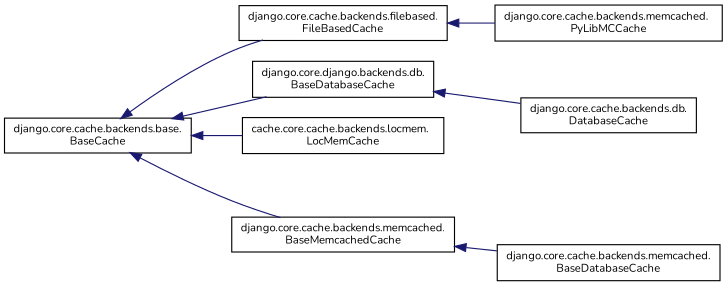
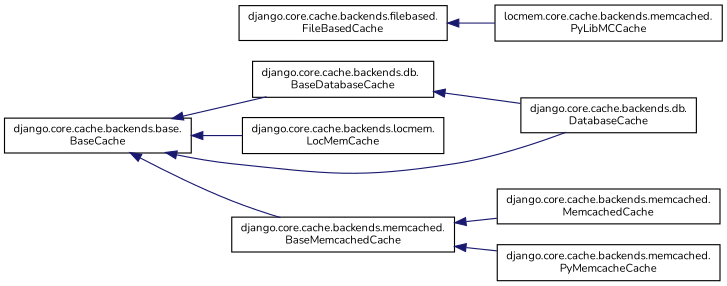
node "django.core.cache.backends.memcached. PyLibMCCache": label "django.core.cache.backends.memcached. PyLibMCCache" -> "locmem.core.cache.backends.memcached. PyLibMCCache"
edge "django.core.cache.backends.filebased. FileBasedCache" -> "django.core.cache.backends.base. BaseCache": now "django.core.cache.backends.db. DatabaseCache" -> "django.core.cache.backends.base. BaseCache"
node "django.core.django.backends.db. BaseDatabaseCache": label "django.core.django.backends.db. BaseDatabaseCache" -> "django.core.cache.backends.db. BaseDatabaseCache"
node "cache.core.cache.backends.locmem. LocMemCache": label "cache.core.cache.backends.locmem. LocMemCache" -> "django.core.cache.backends.locmem. LocMemCache"
node "django.core.cache.backends.memcached. MemcachedCache": added
node "django.core.cache.backends.memcached. BaseDatabaseCache": label "django.core.cache.backends.memcached. BaseDatabaseCache" -> "django.core.cache.backends.memcached. PyMemcacheCache"
